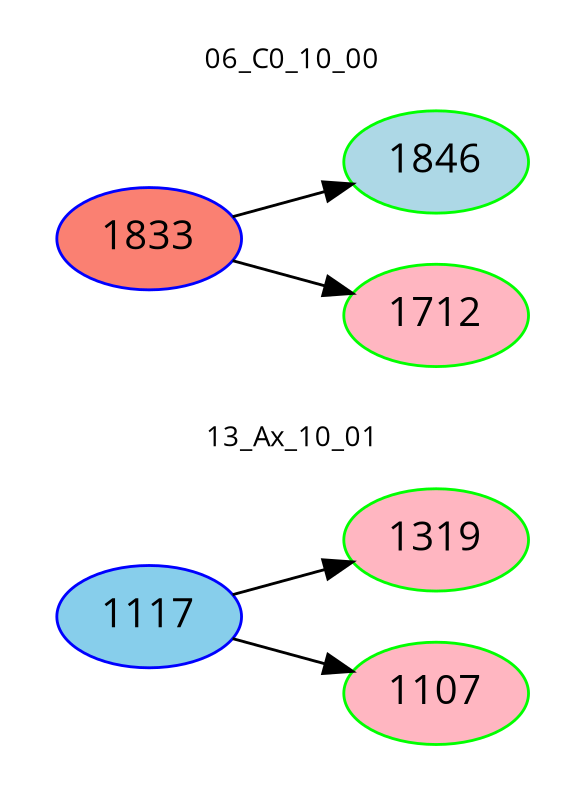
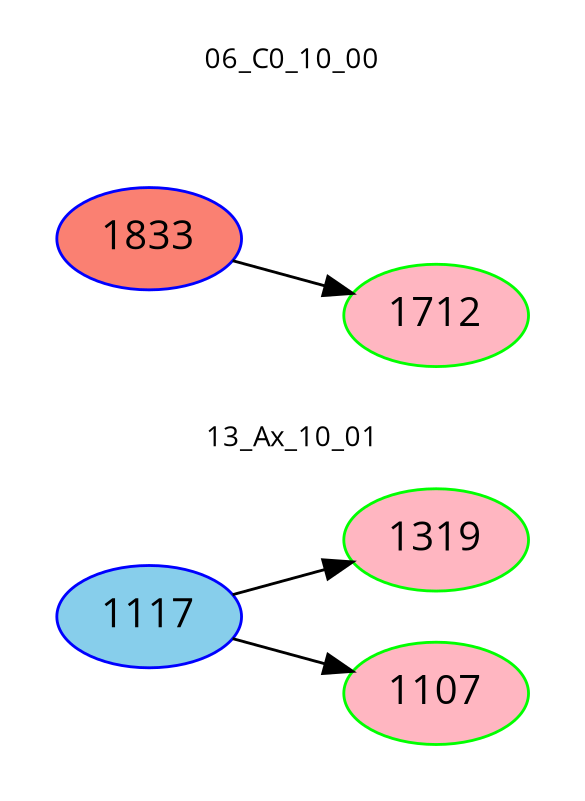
node "1846": removed
